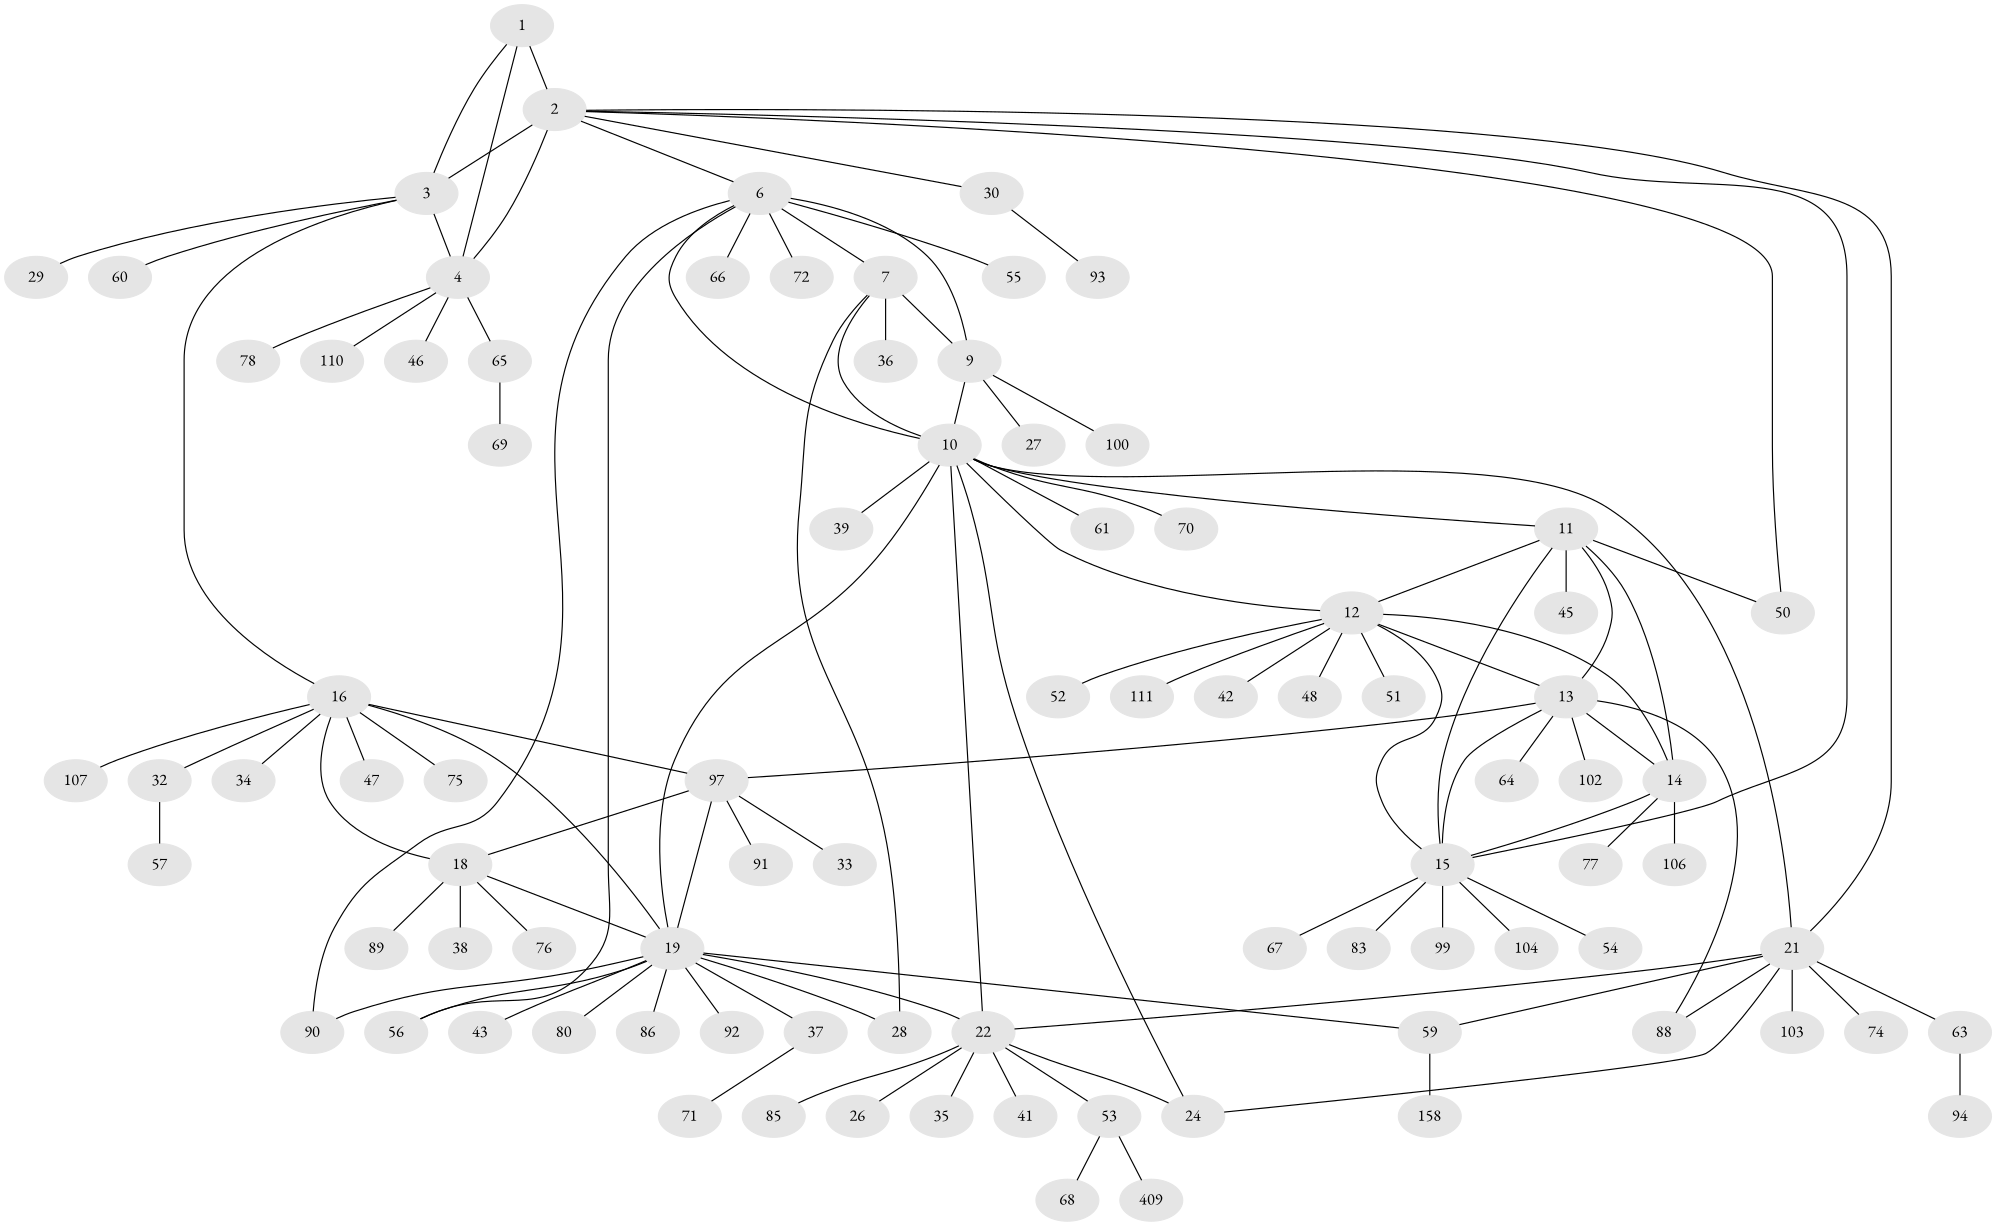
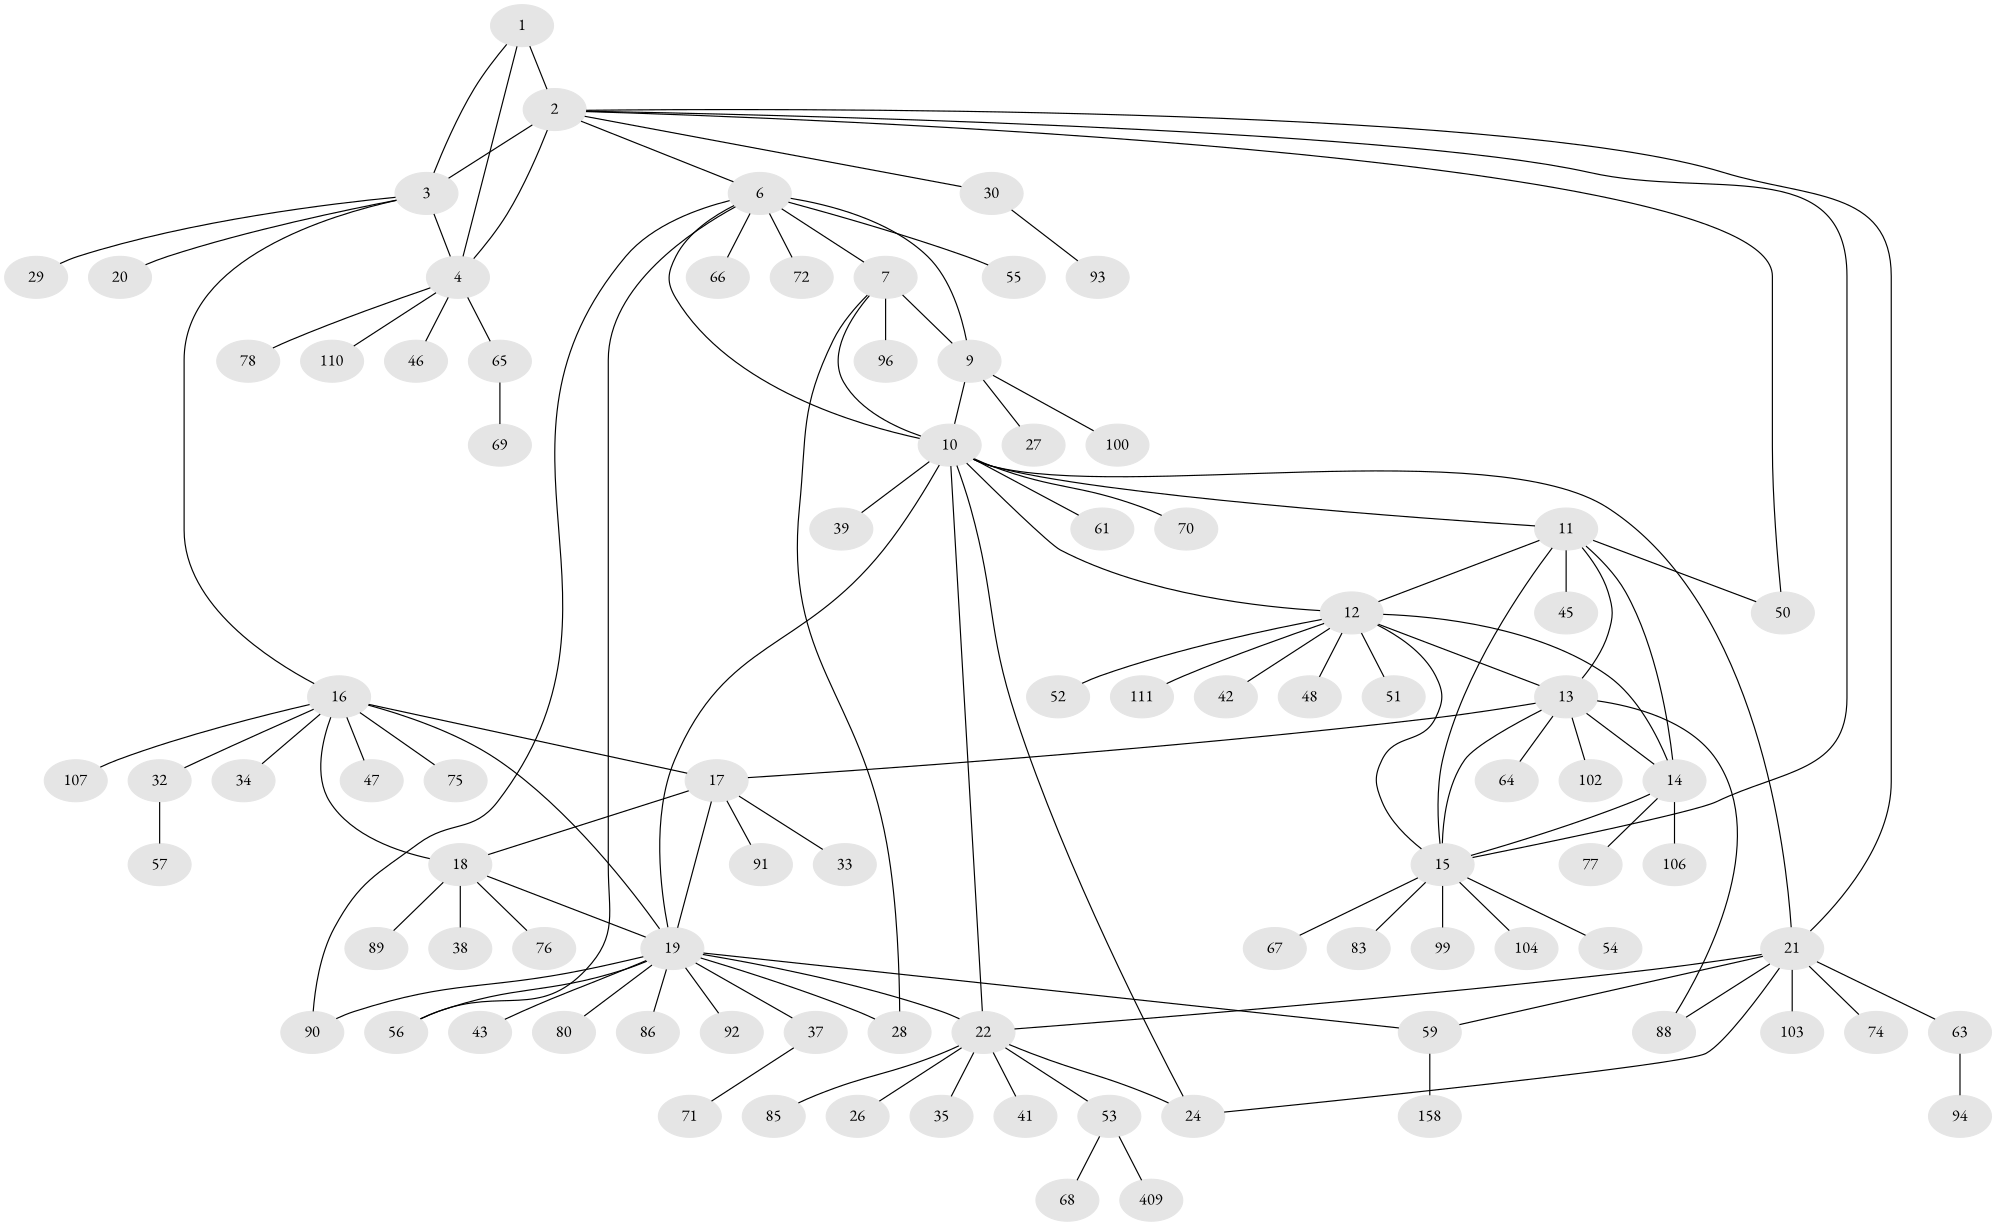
node "60": label "60" -> "20"
node "36": label "36" -> "96"
node "97": label "97" -> "17"
